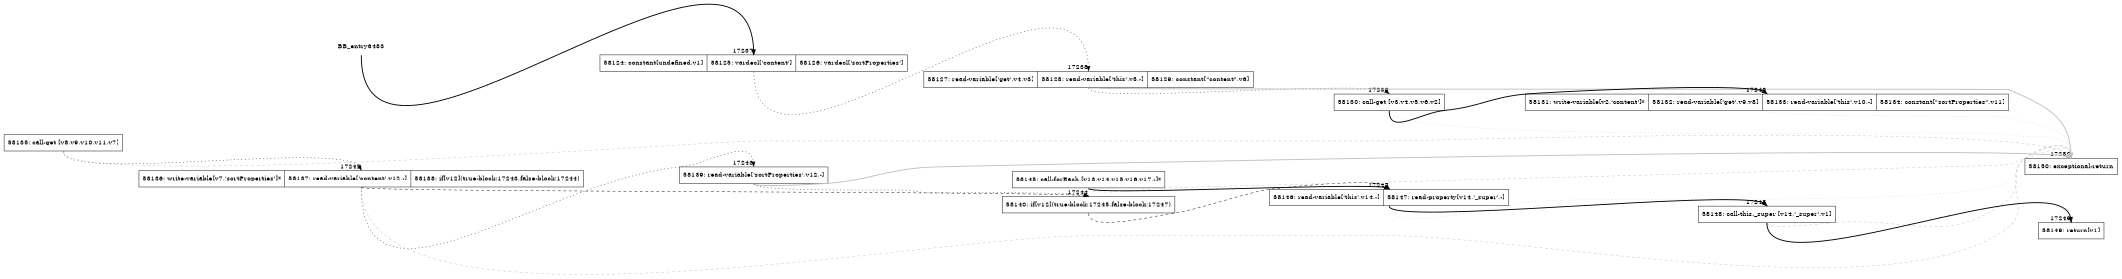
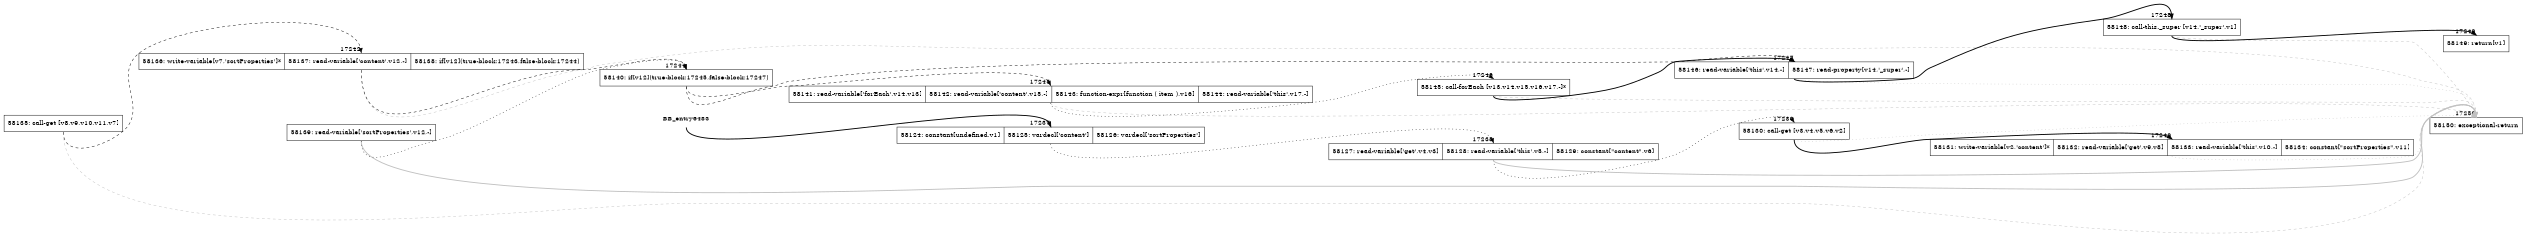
node "58141: read-variable['forEach',v14,v13]": added
edge "58135: call-get [v8,v9,v10,v11,v7]" -> "58136: write-variable[v7,'sortProperties']*": style dotted -> dashed
edge "58136: write-variable[v7,'sortProperties']*" -> "58139: read-variable['sortProperties',v12,-]": removed
